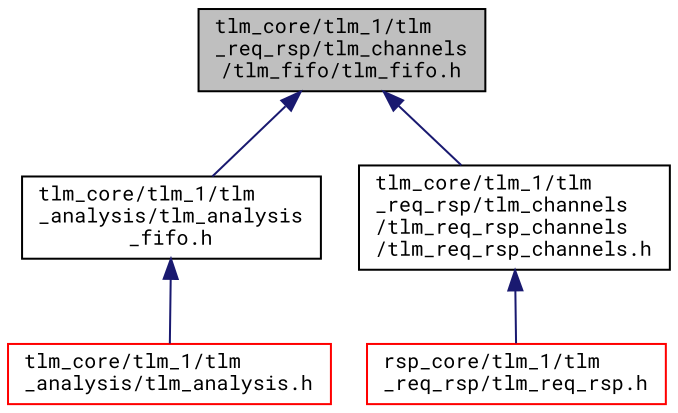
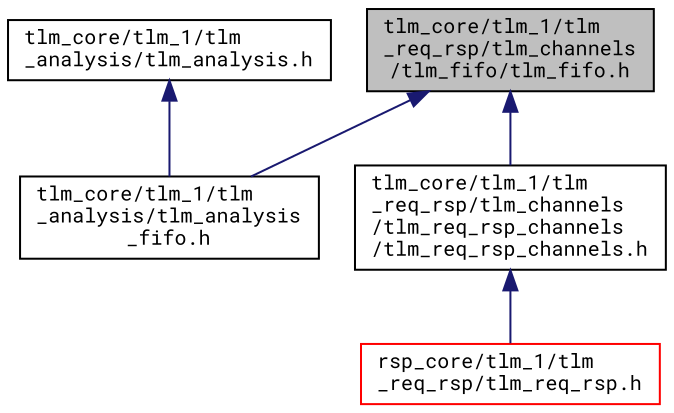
edge "tlm_core/tlm_1/tlm _analysis/tlm_analysis.h" -> "tlm_core/tlm_1/tlm _analysis/tlm_analysis _fifo.h": reversed
node "tlm_core/tlm_1/tlm _analysis/tlm_analysis.h": color red -> black
